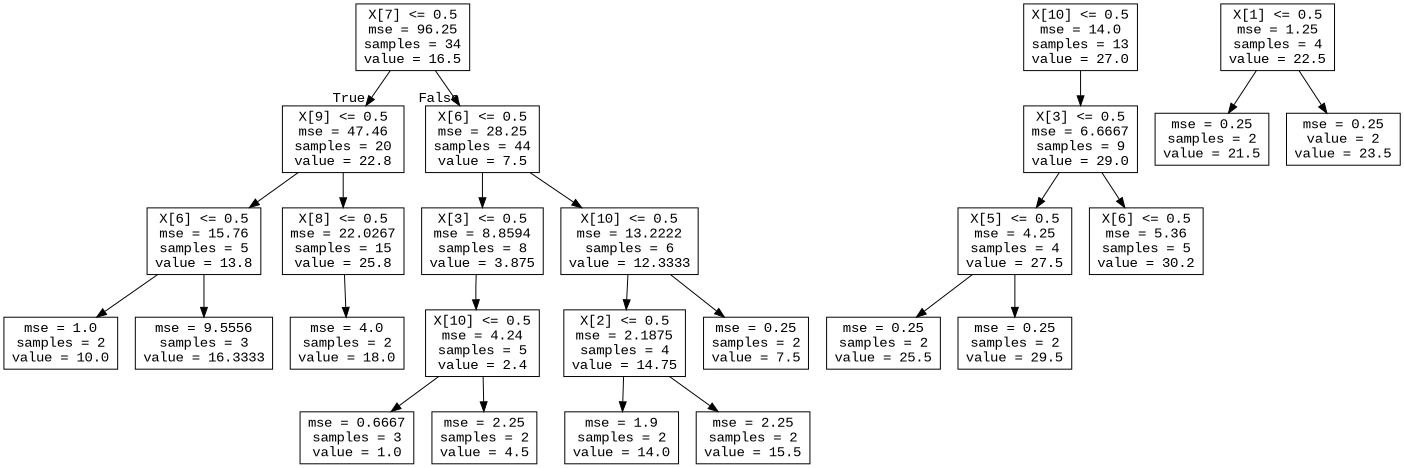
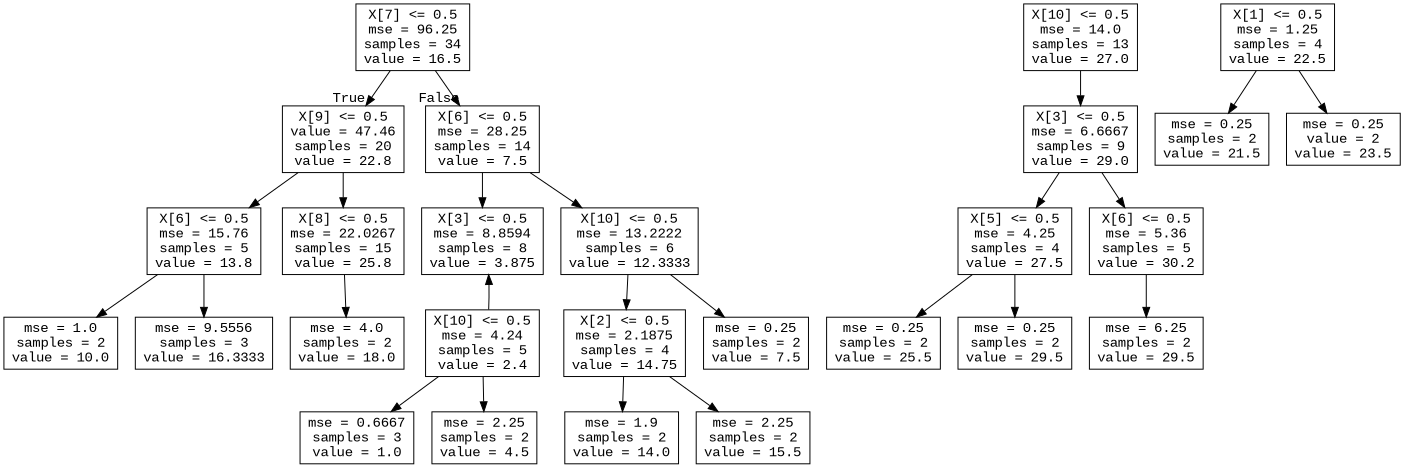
node "X[9] <= 0.5 mse = 47.46 samples = 20 value = 22.8": label "X[9] <= 0.5 mse = 47.46 samples = 20 value = 22.8" -> "X[9] <= 0.5 value = 47.46 samples = 20 value = 22.8"
node "X[6] <= 0.5 mse = 28.25 samples = 44 value = 7.5": label "X[6] <= 0.5 mse = 28.25 samples = 44 value = 7.5" -> "X[6] <= 0.5 mse = 28.25 samples = 14 value = 7.5"
edge "X[3] <= 0.5 mse = 8.8594 samples = 8 value = 3.875" -> "X[10] <= 0.5 mse = 4.24 samples = 5 value = 2.4": reversed
node "mse = 6.25 samples = 2 value = 29.5": added
